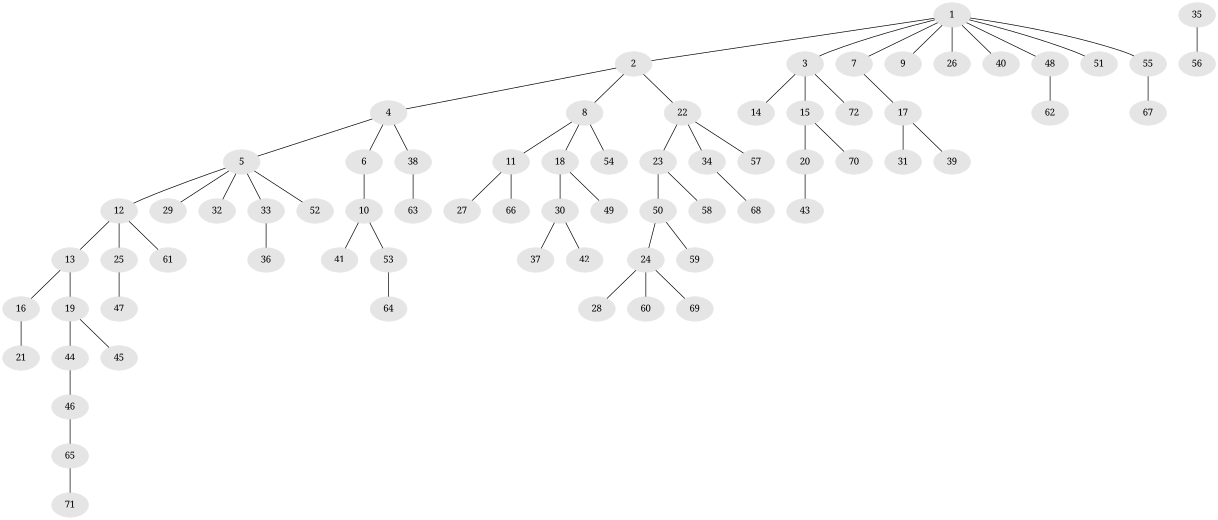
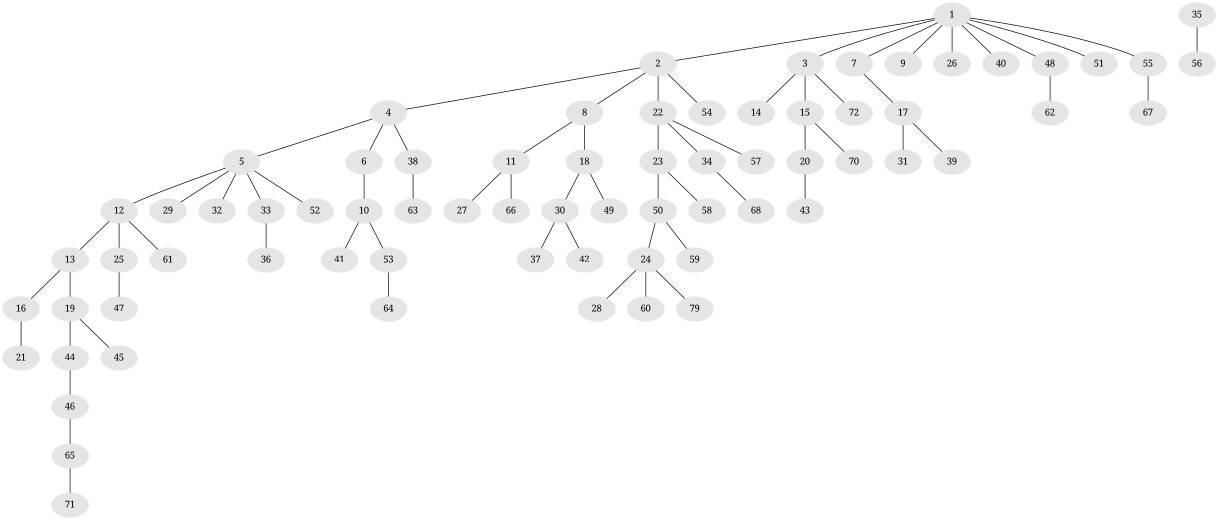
edge "8" -- "54": now "2" -- "54"
node "69": label "69" -> "79"
